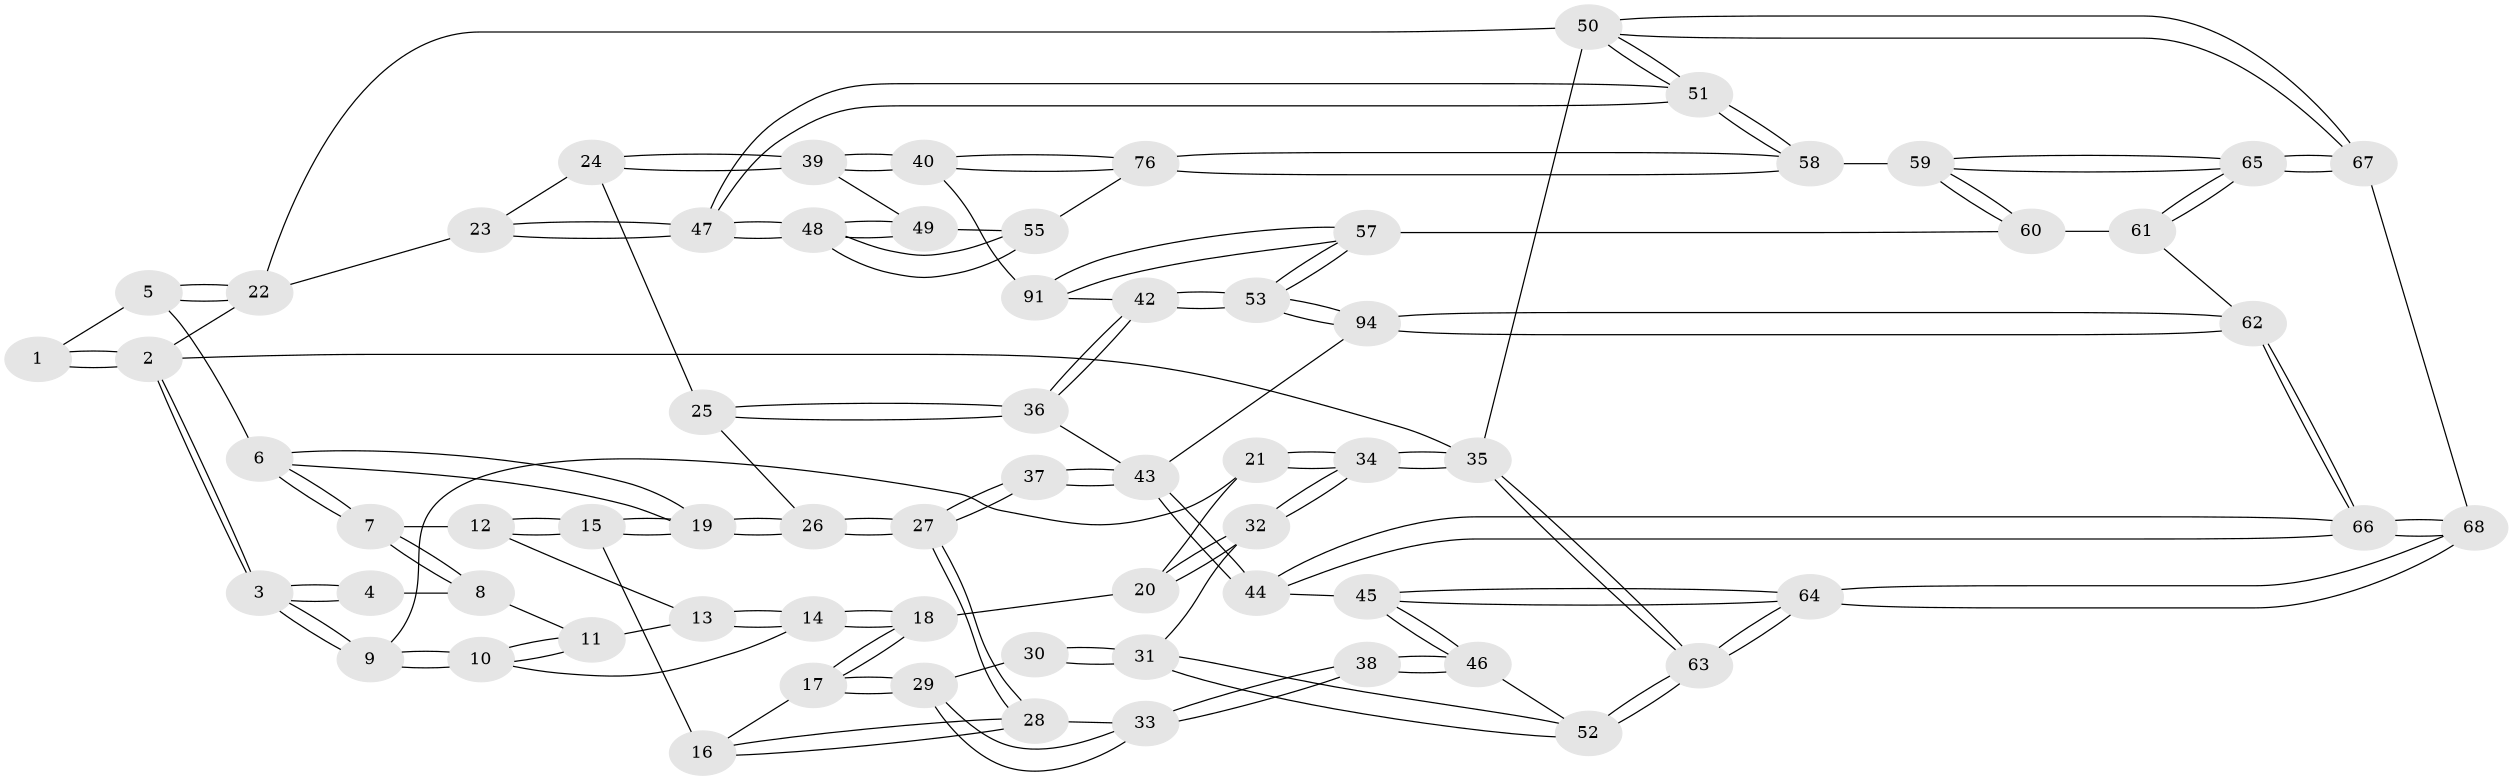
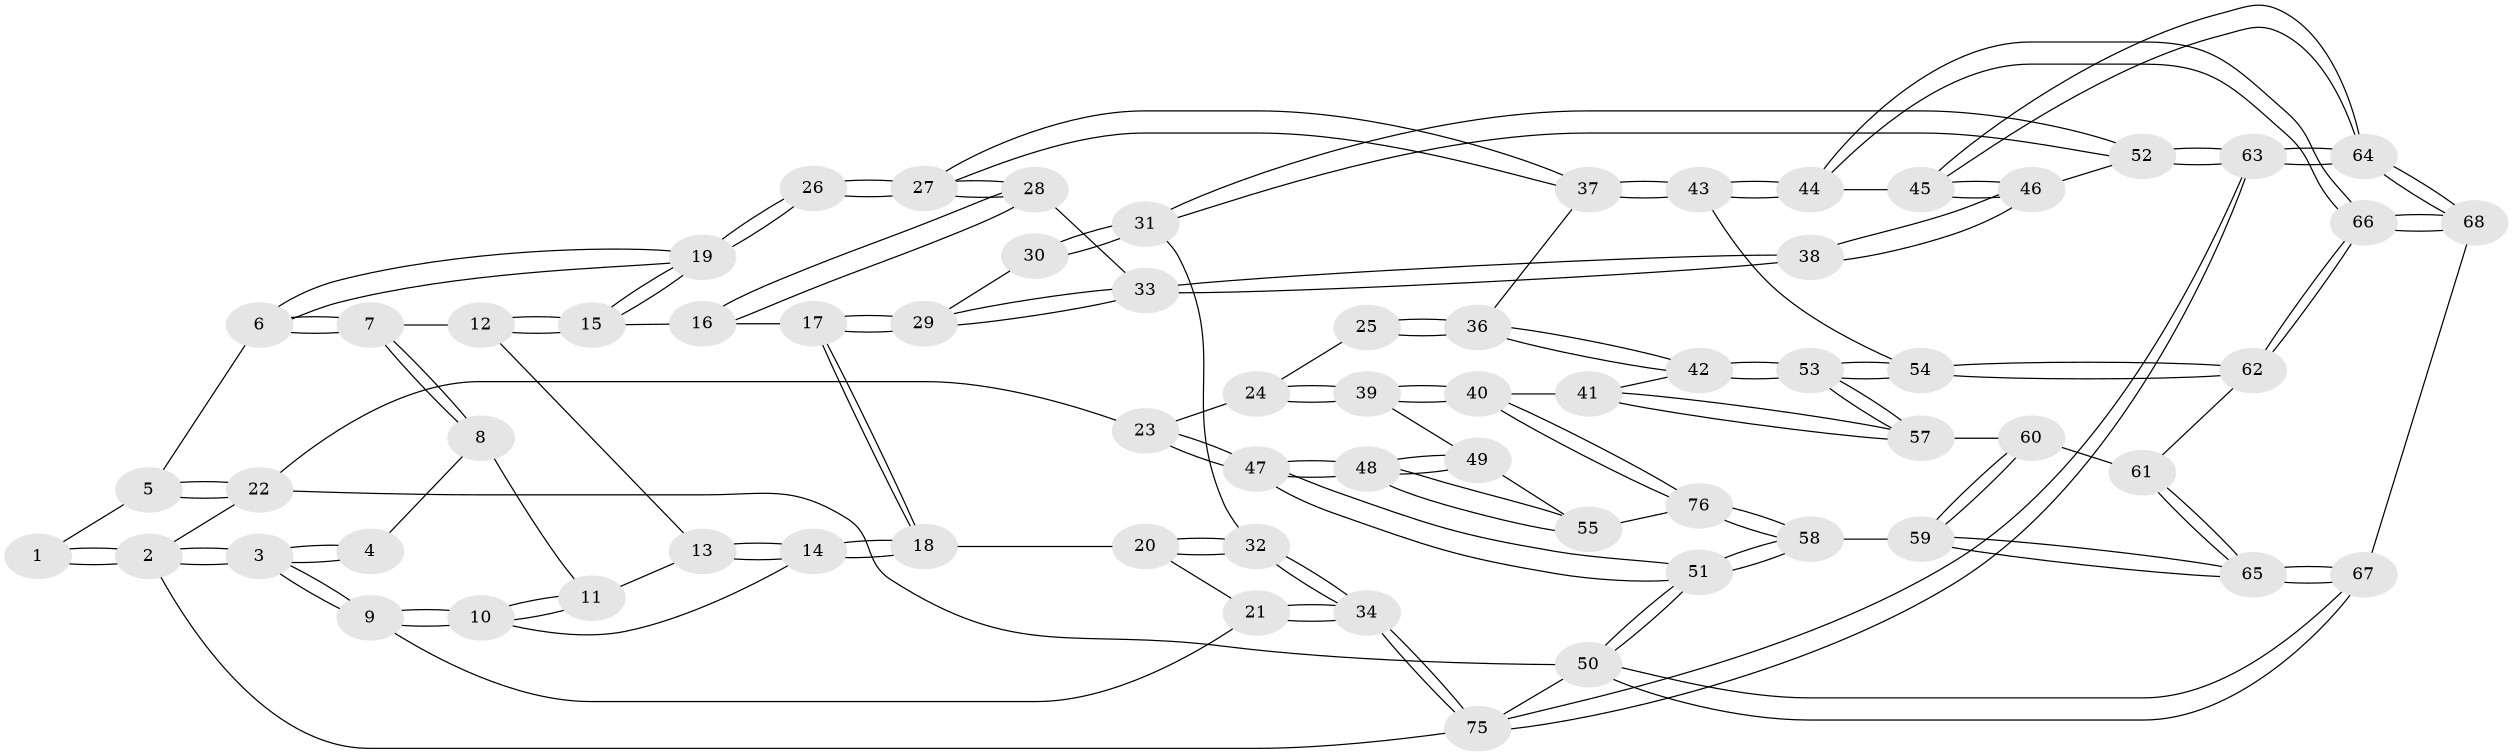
node "91": label "91" -> "41"
node "94": label "94" -> "54"
edge "36" -- "43": now "36" -- "37"
node "35": label "35" -> "75"
edge "25" -- "26": removed
